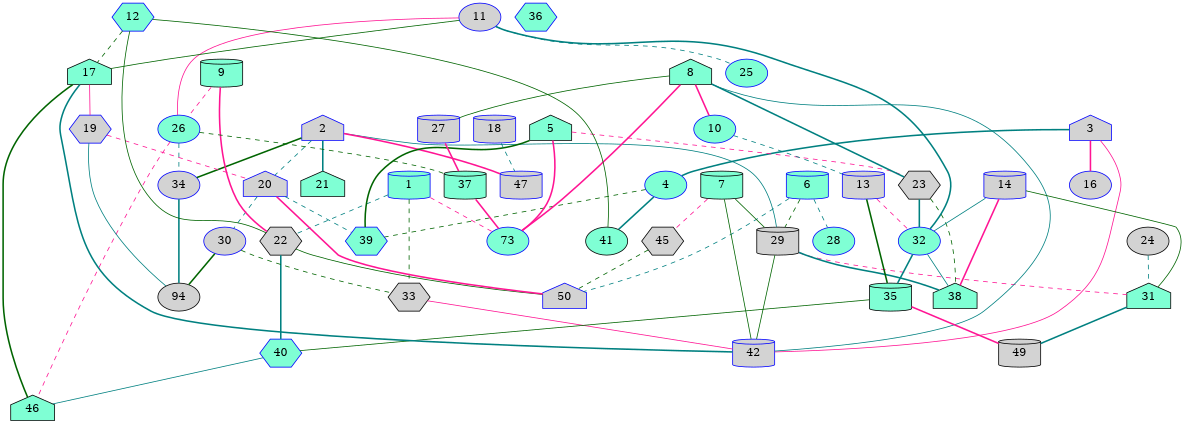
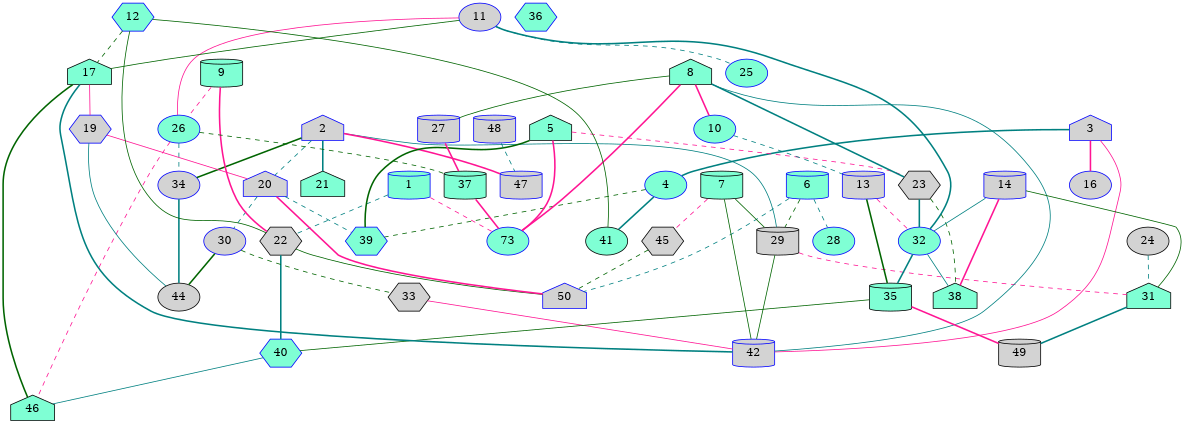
node "18": label "18" -> "48"
edge "19" -- "20": style dashed -> solid
edge "1" -- "33": removed
edge "29" -- "38": removed
node "94": label "94" -> "44"
